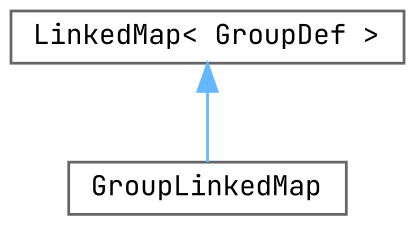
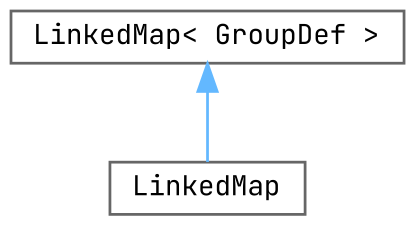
node "GroupLinkedMap": label "GroupLinkedMap" -> "LinkedMap"
